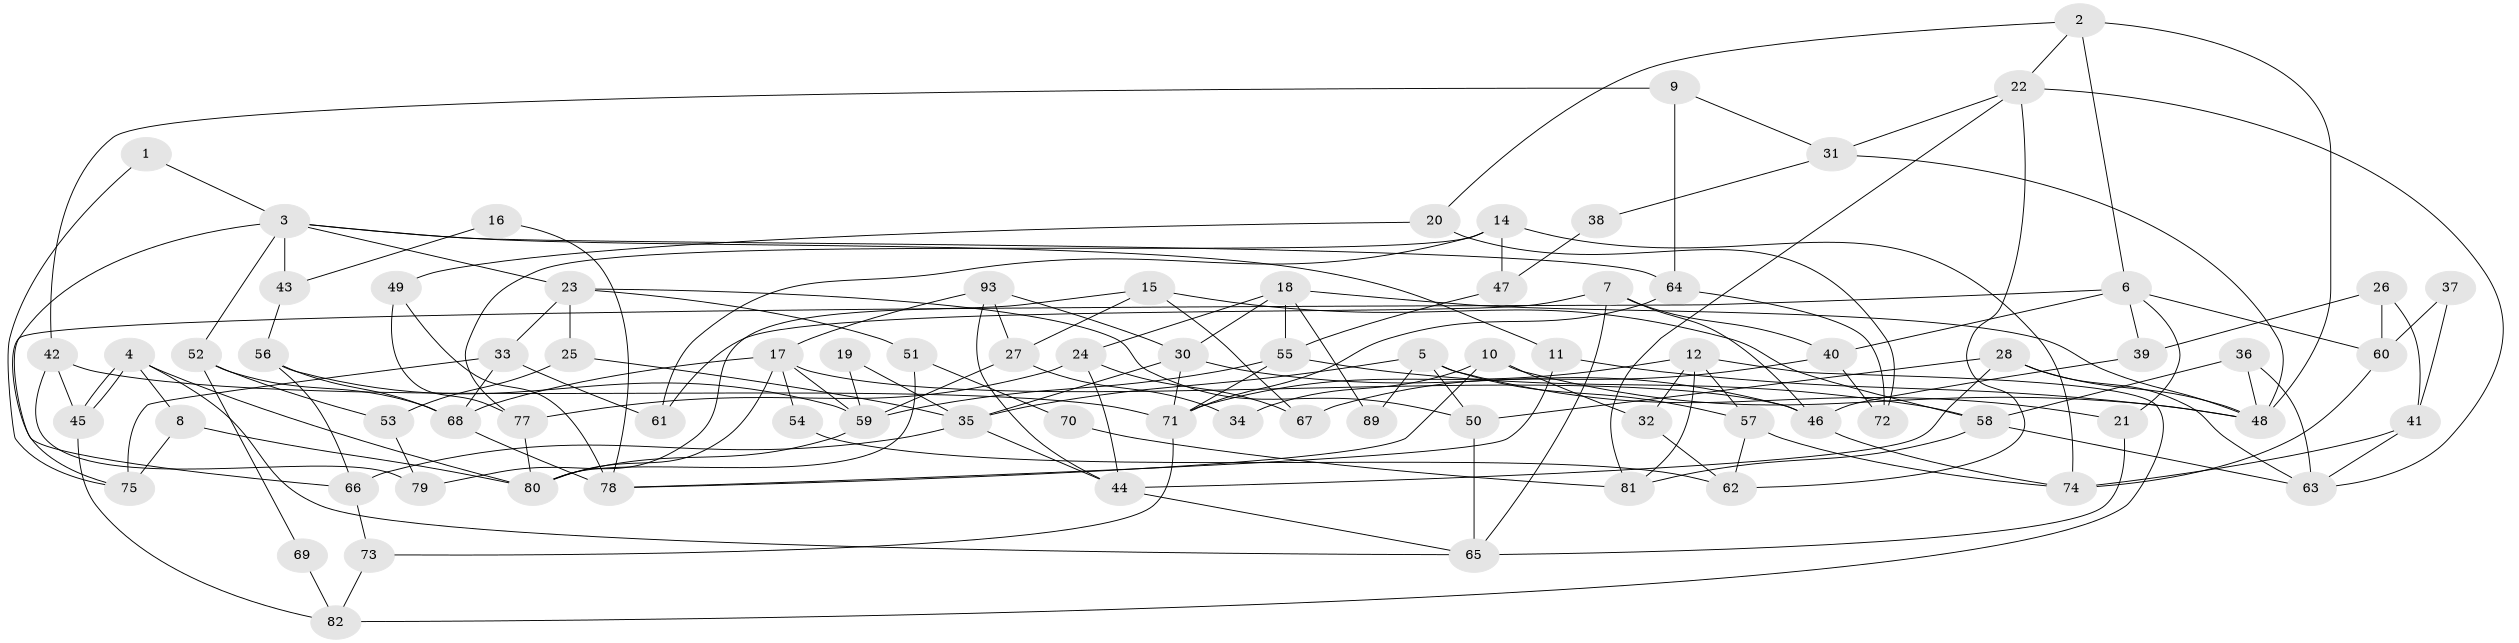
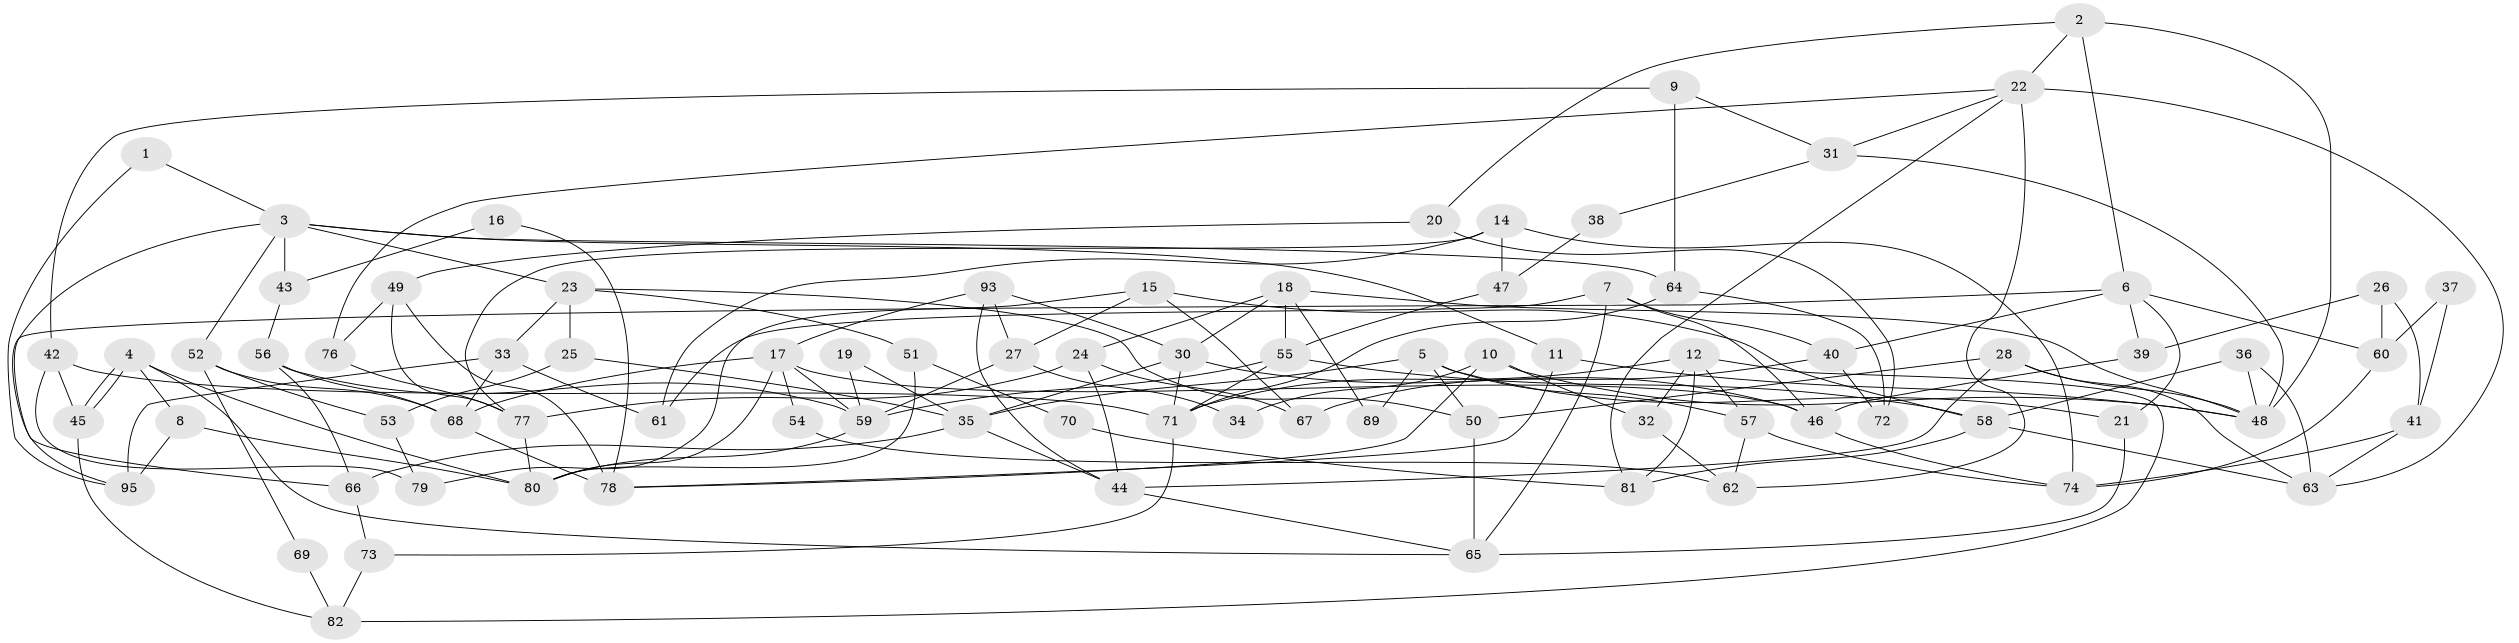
node "76": added
node "75": label "75" -> "95"
